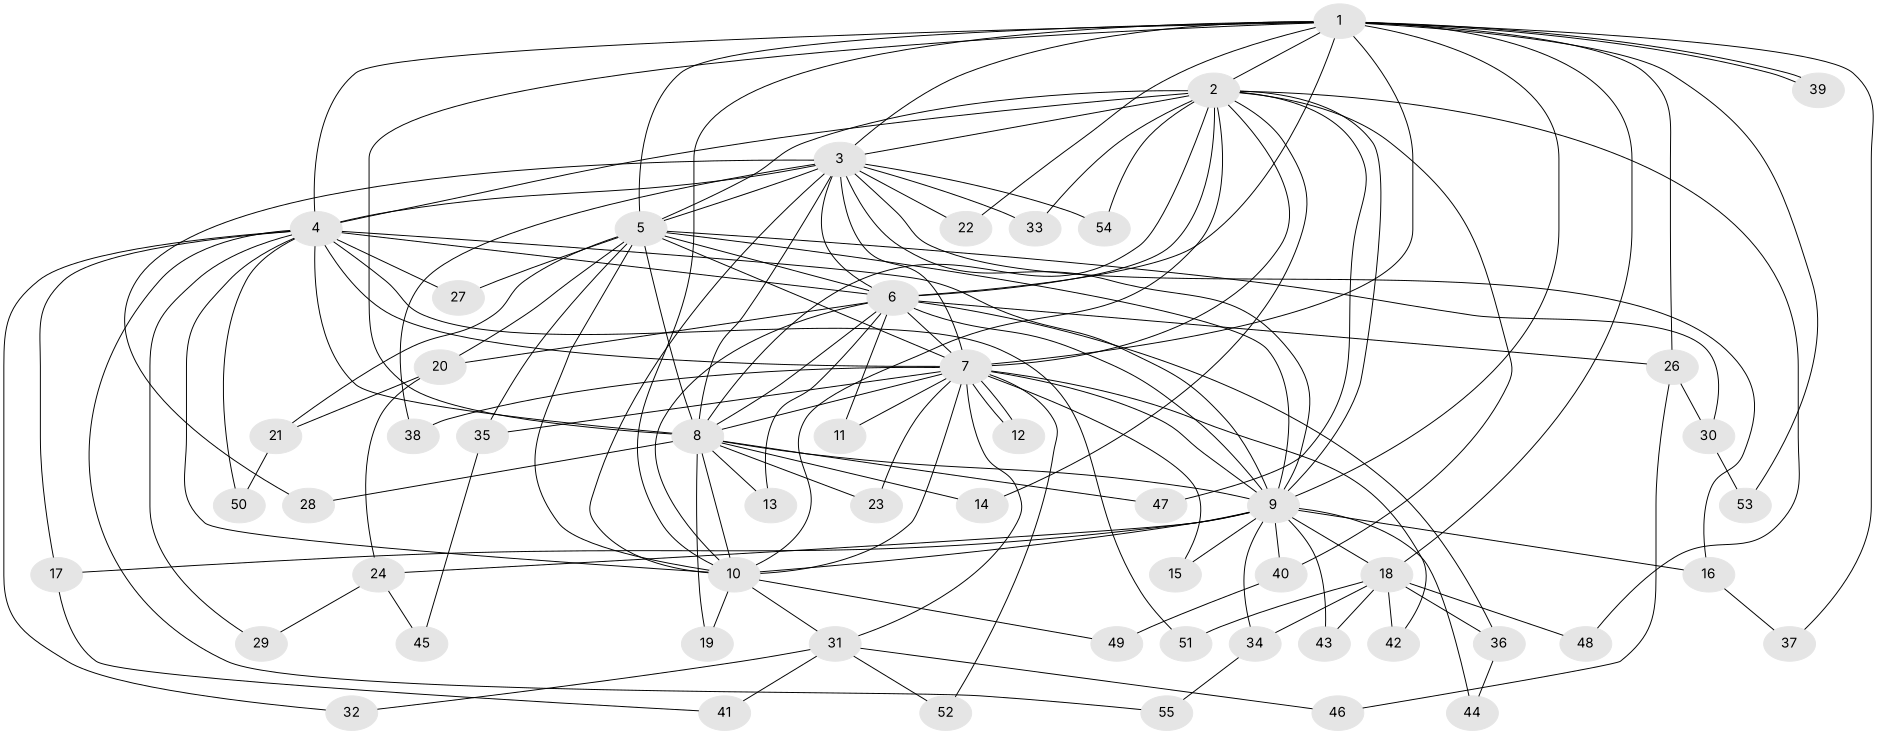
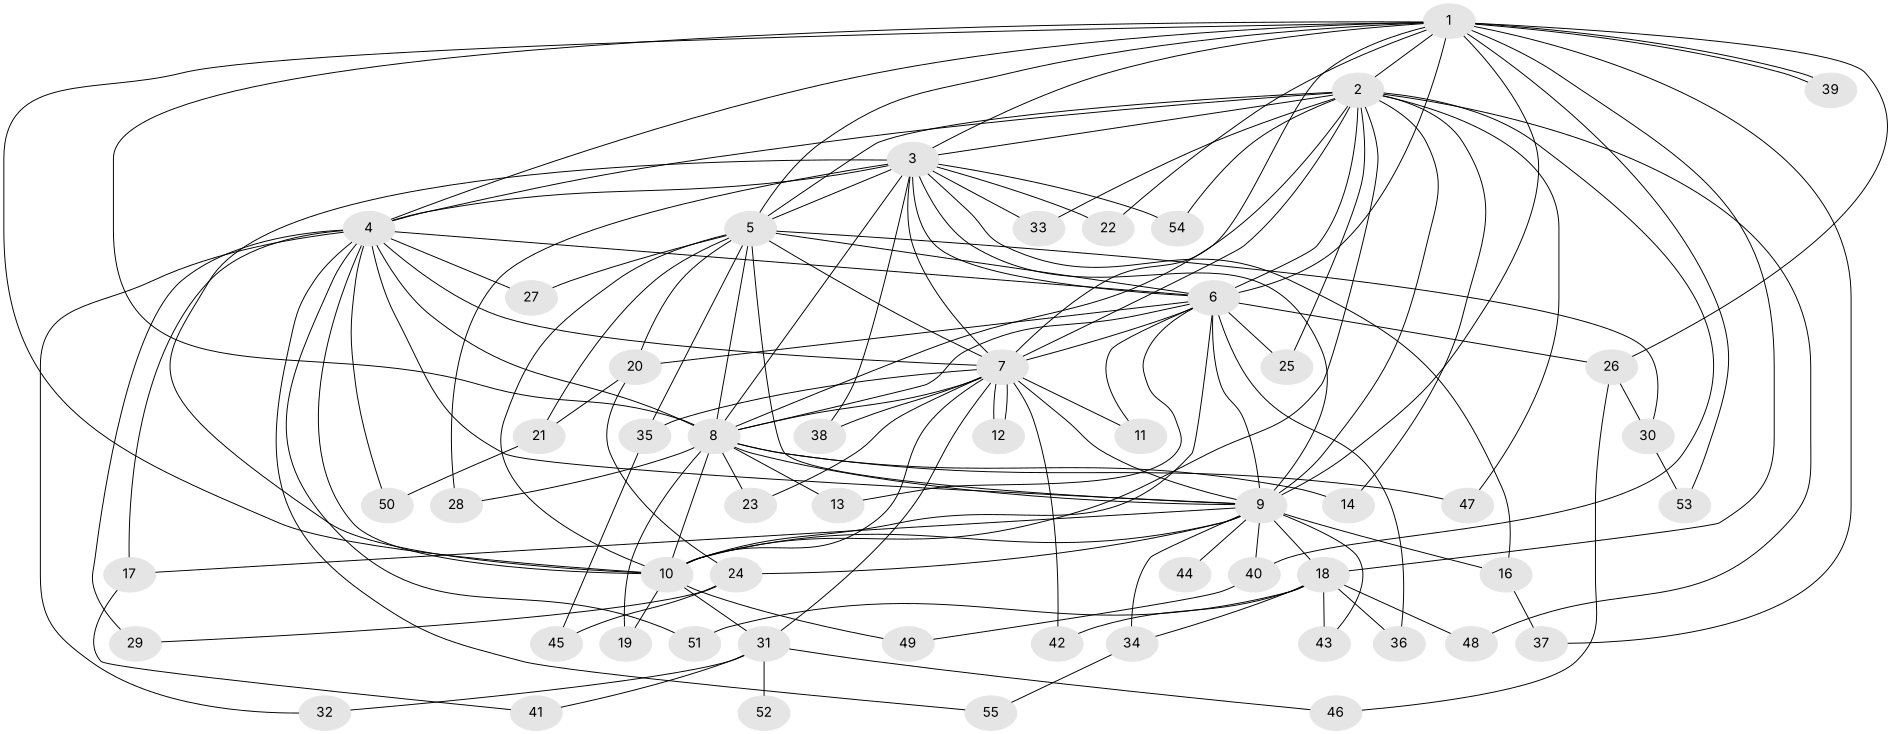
node "25": added
edge "7" -- "52": removed
node "15": removed
edge "36" -- "44": removed
